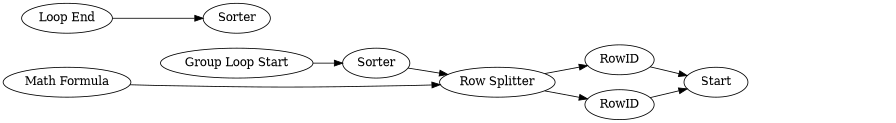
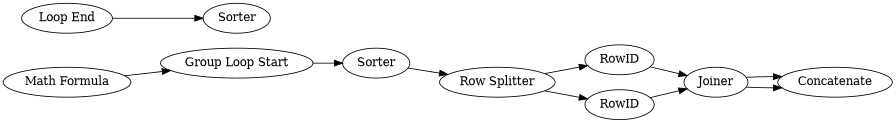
node "Start": label "Start" -> "Joiner"
node "Concatenate": added
edge "Math Formula" -> "Row Splitter": now "Math Formula" -> "Group Loop Start"
